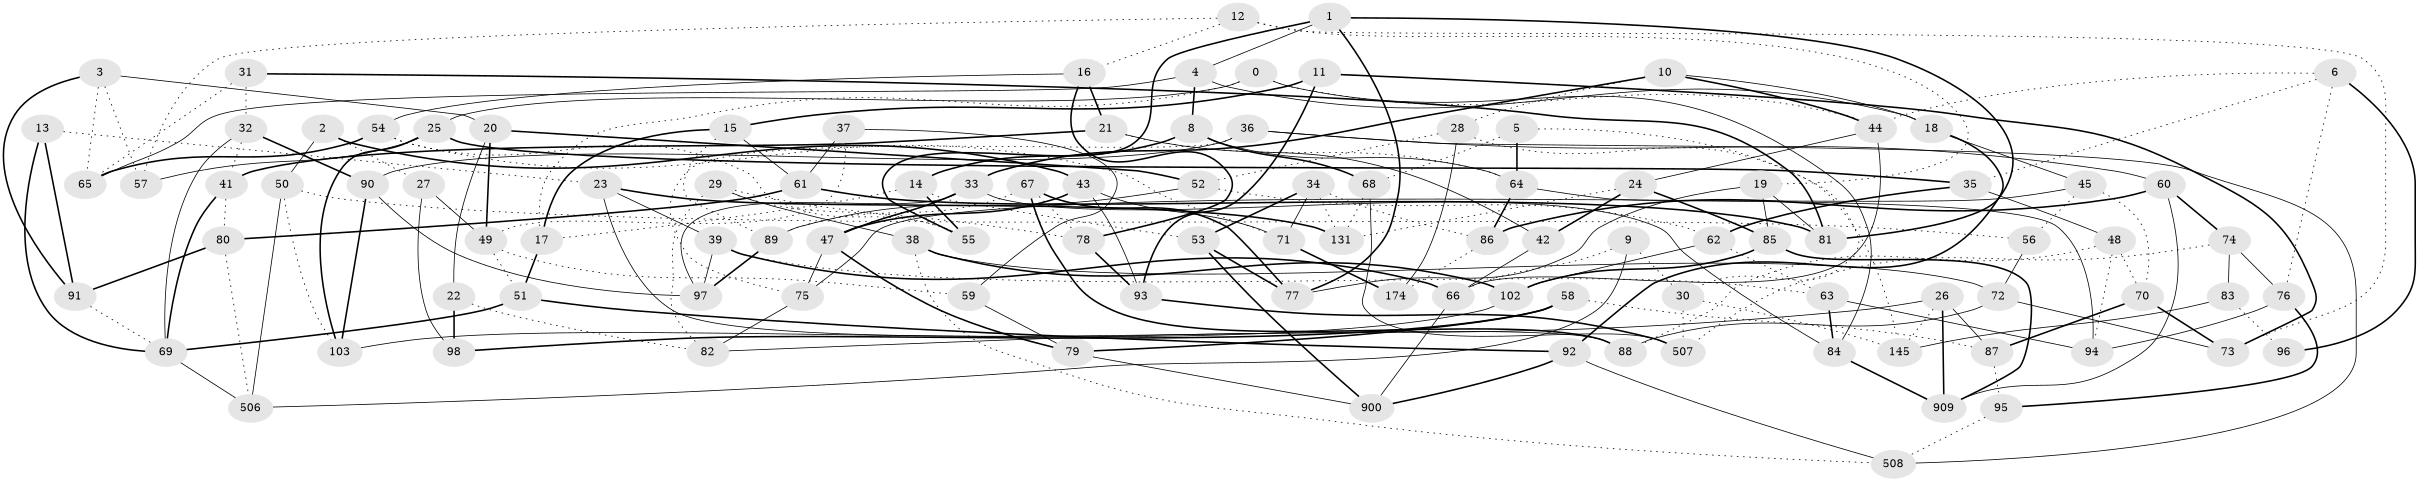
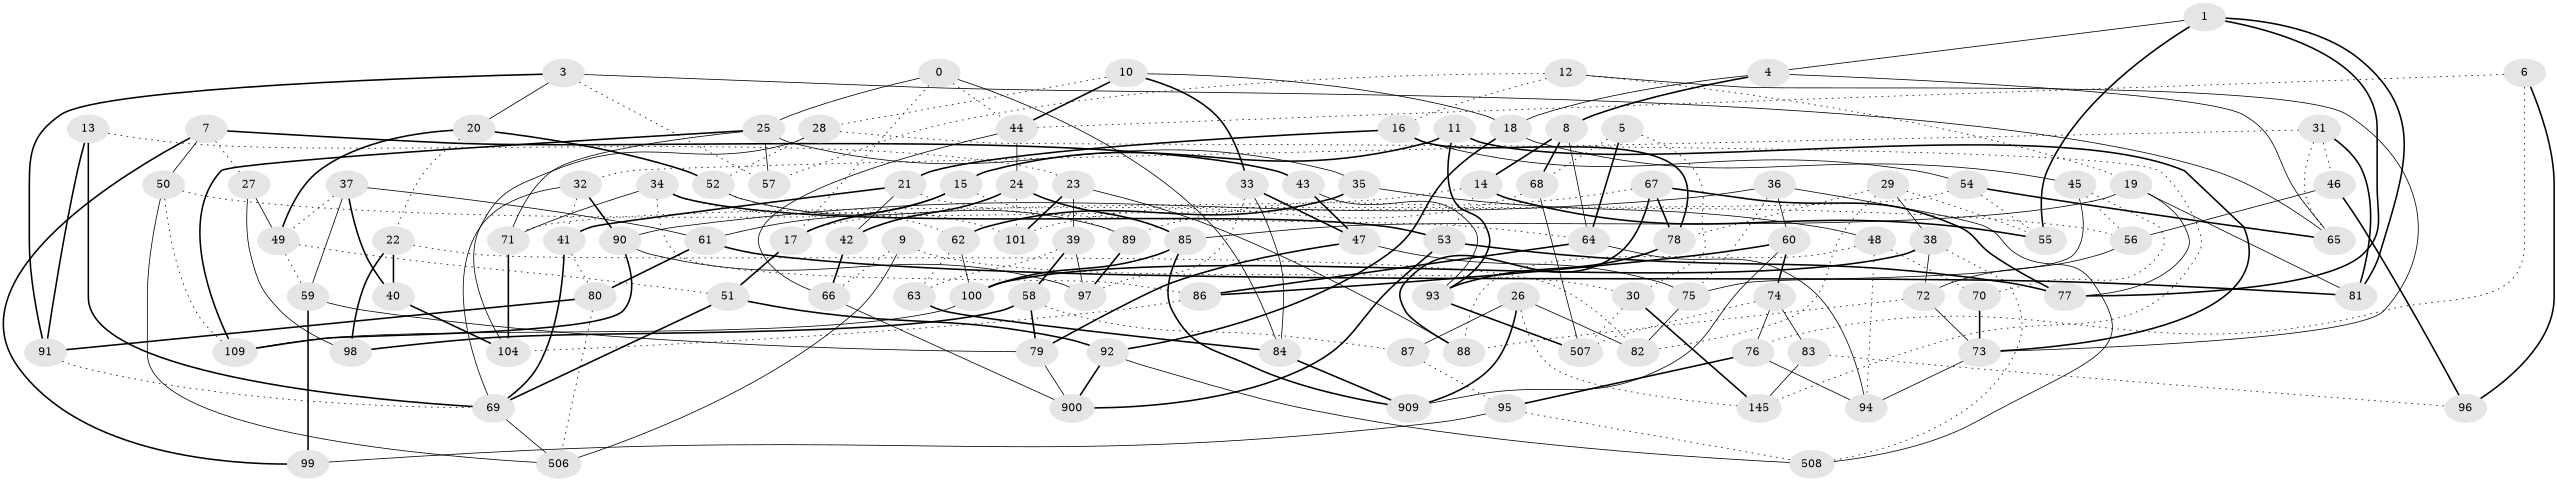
edge "12" -- "73": style dotted -> solid
edge "3" -- "65": style dotted -> solid
node "2": label "2" -> "7"
edge "6" -- "35": removed
edge "25" -- "35": style bold -> solid
node "46": added
edge "20" -- "22": style solid -> dotted
edge "33" -- "97": style solid -> dotted
edge "67" -- "78": style dotted -> bold
edge "43" -- "71": now "25" -- "71"
node "131": label "131" -> "101"
edge "42" -- "66": style solid -> bold
edge "39" -- "66": now "39" -- "58"
node "40": added
node "174": label "174" -> "104"
node "102": label "102" -> "100"
edge "30" -- "145": style dotted -> bold
edge "72" -- "88": style solid -> dotted
edge "63" -- "94": now "73" -- "94"
edge "70" -- "87": removed
node "103": label "103" -> "109"
node "99": added
